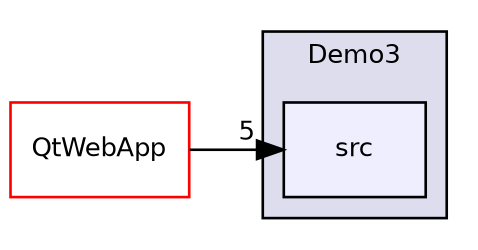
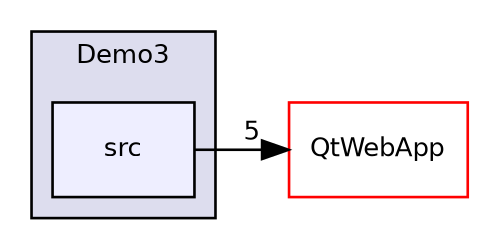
edge "QtWebApp" -> "src": reversed
